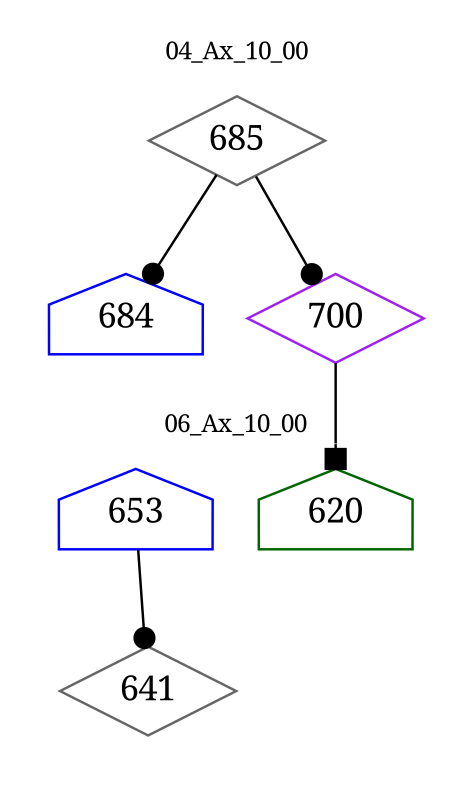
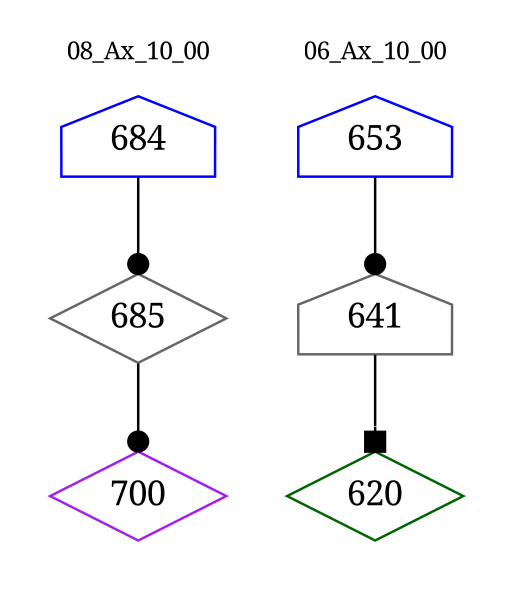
cluster "04_Ax_10_00": label "04_Ax_10_00" -> "08_Ax_10_00"
edge "685" -> "684": reversed
edge "700" -> "620": now "641" -> "620"
node "620": shape house -> diamond
node "641": shape diamond -> house
